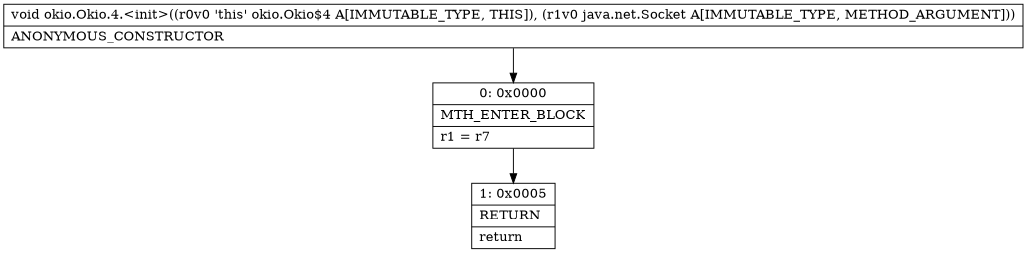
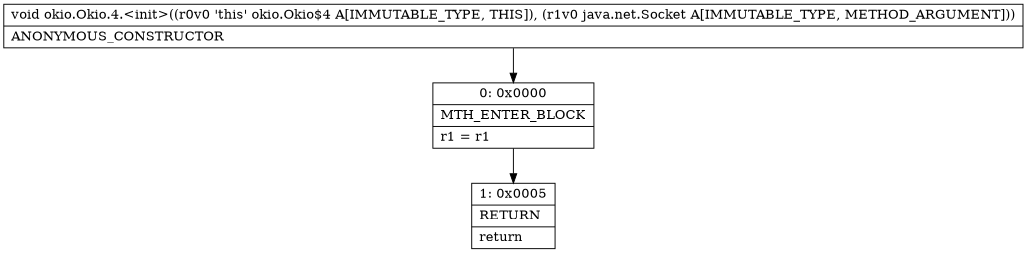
node "0: 0x0000": text "r1 = r7" -> "r1 = r1"
